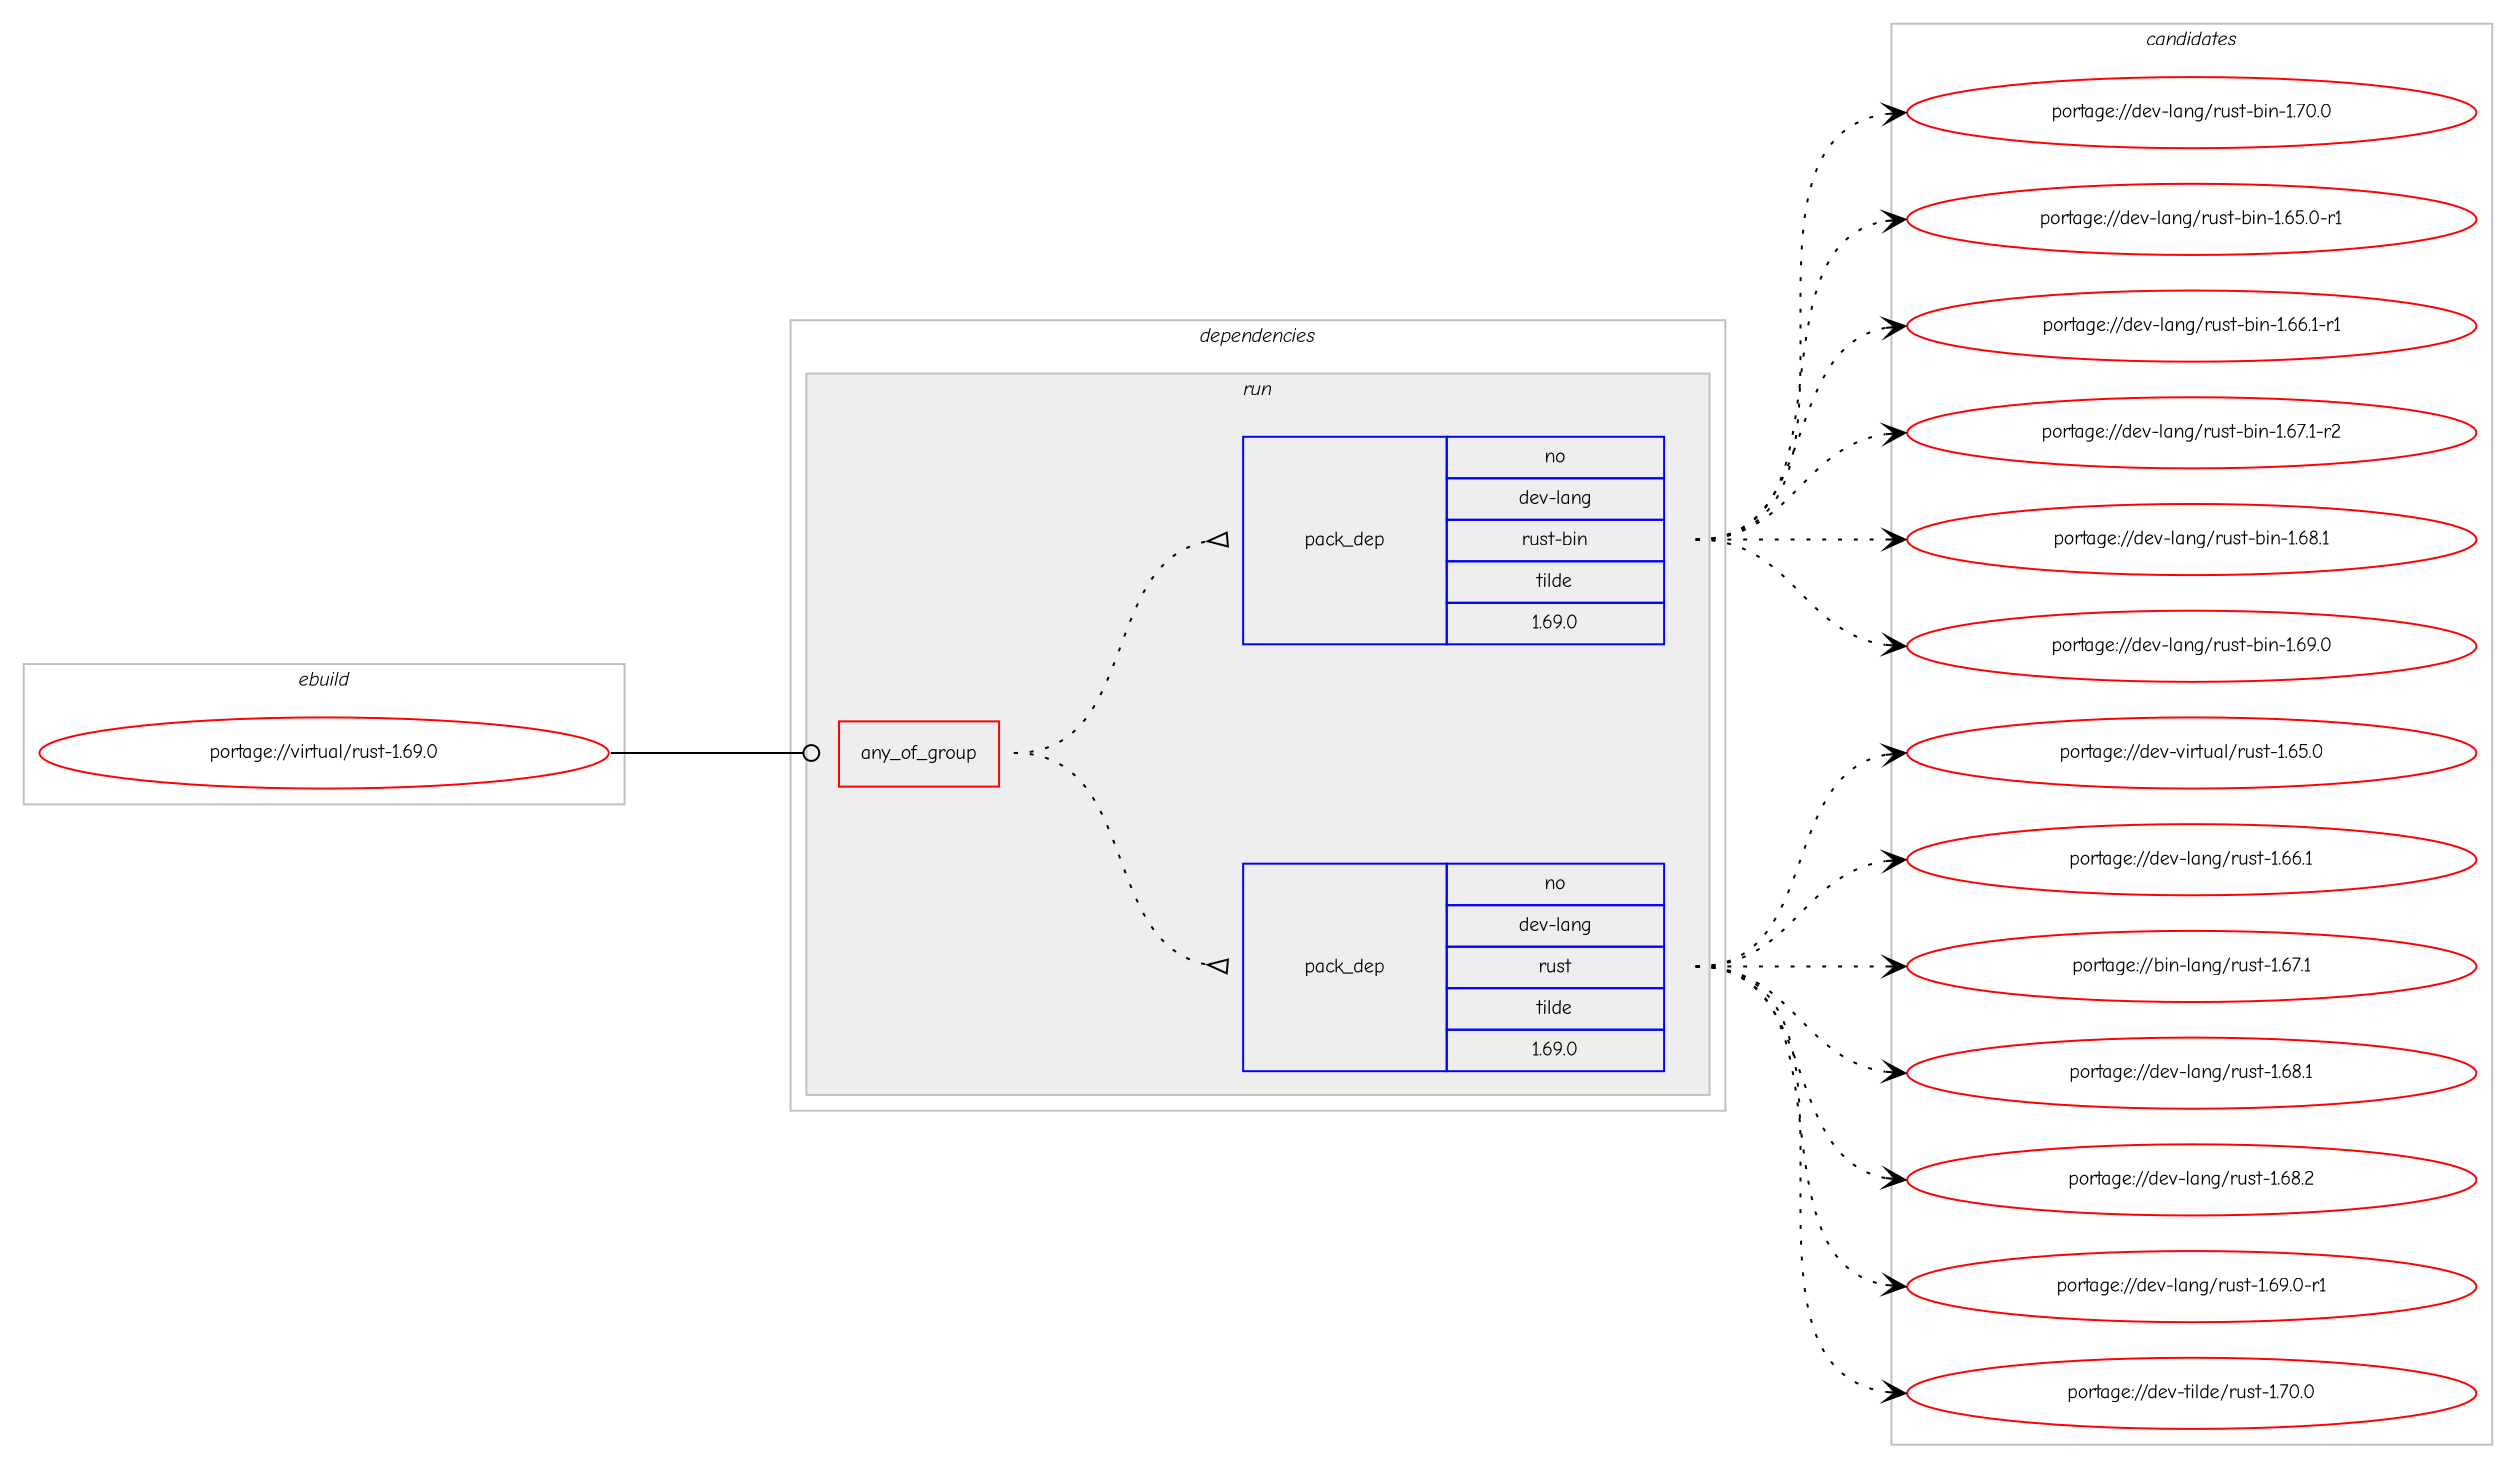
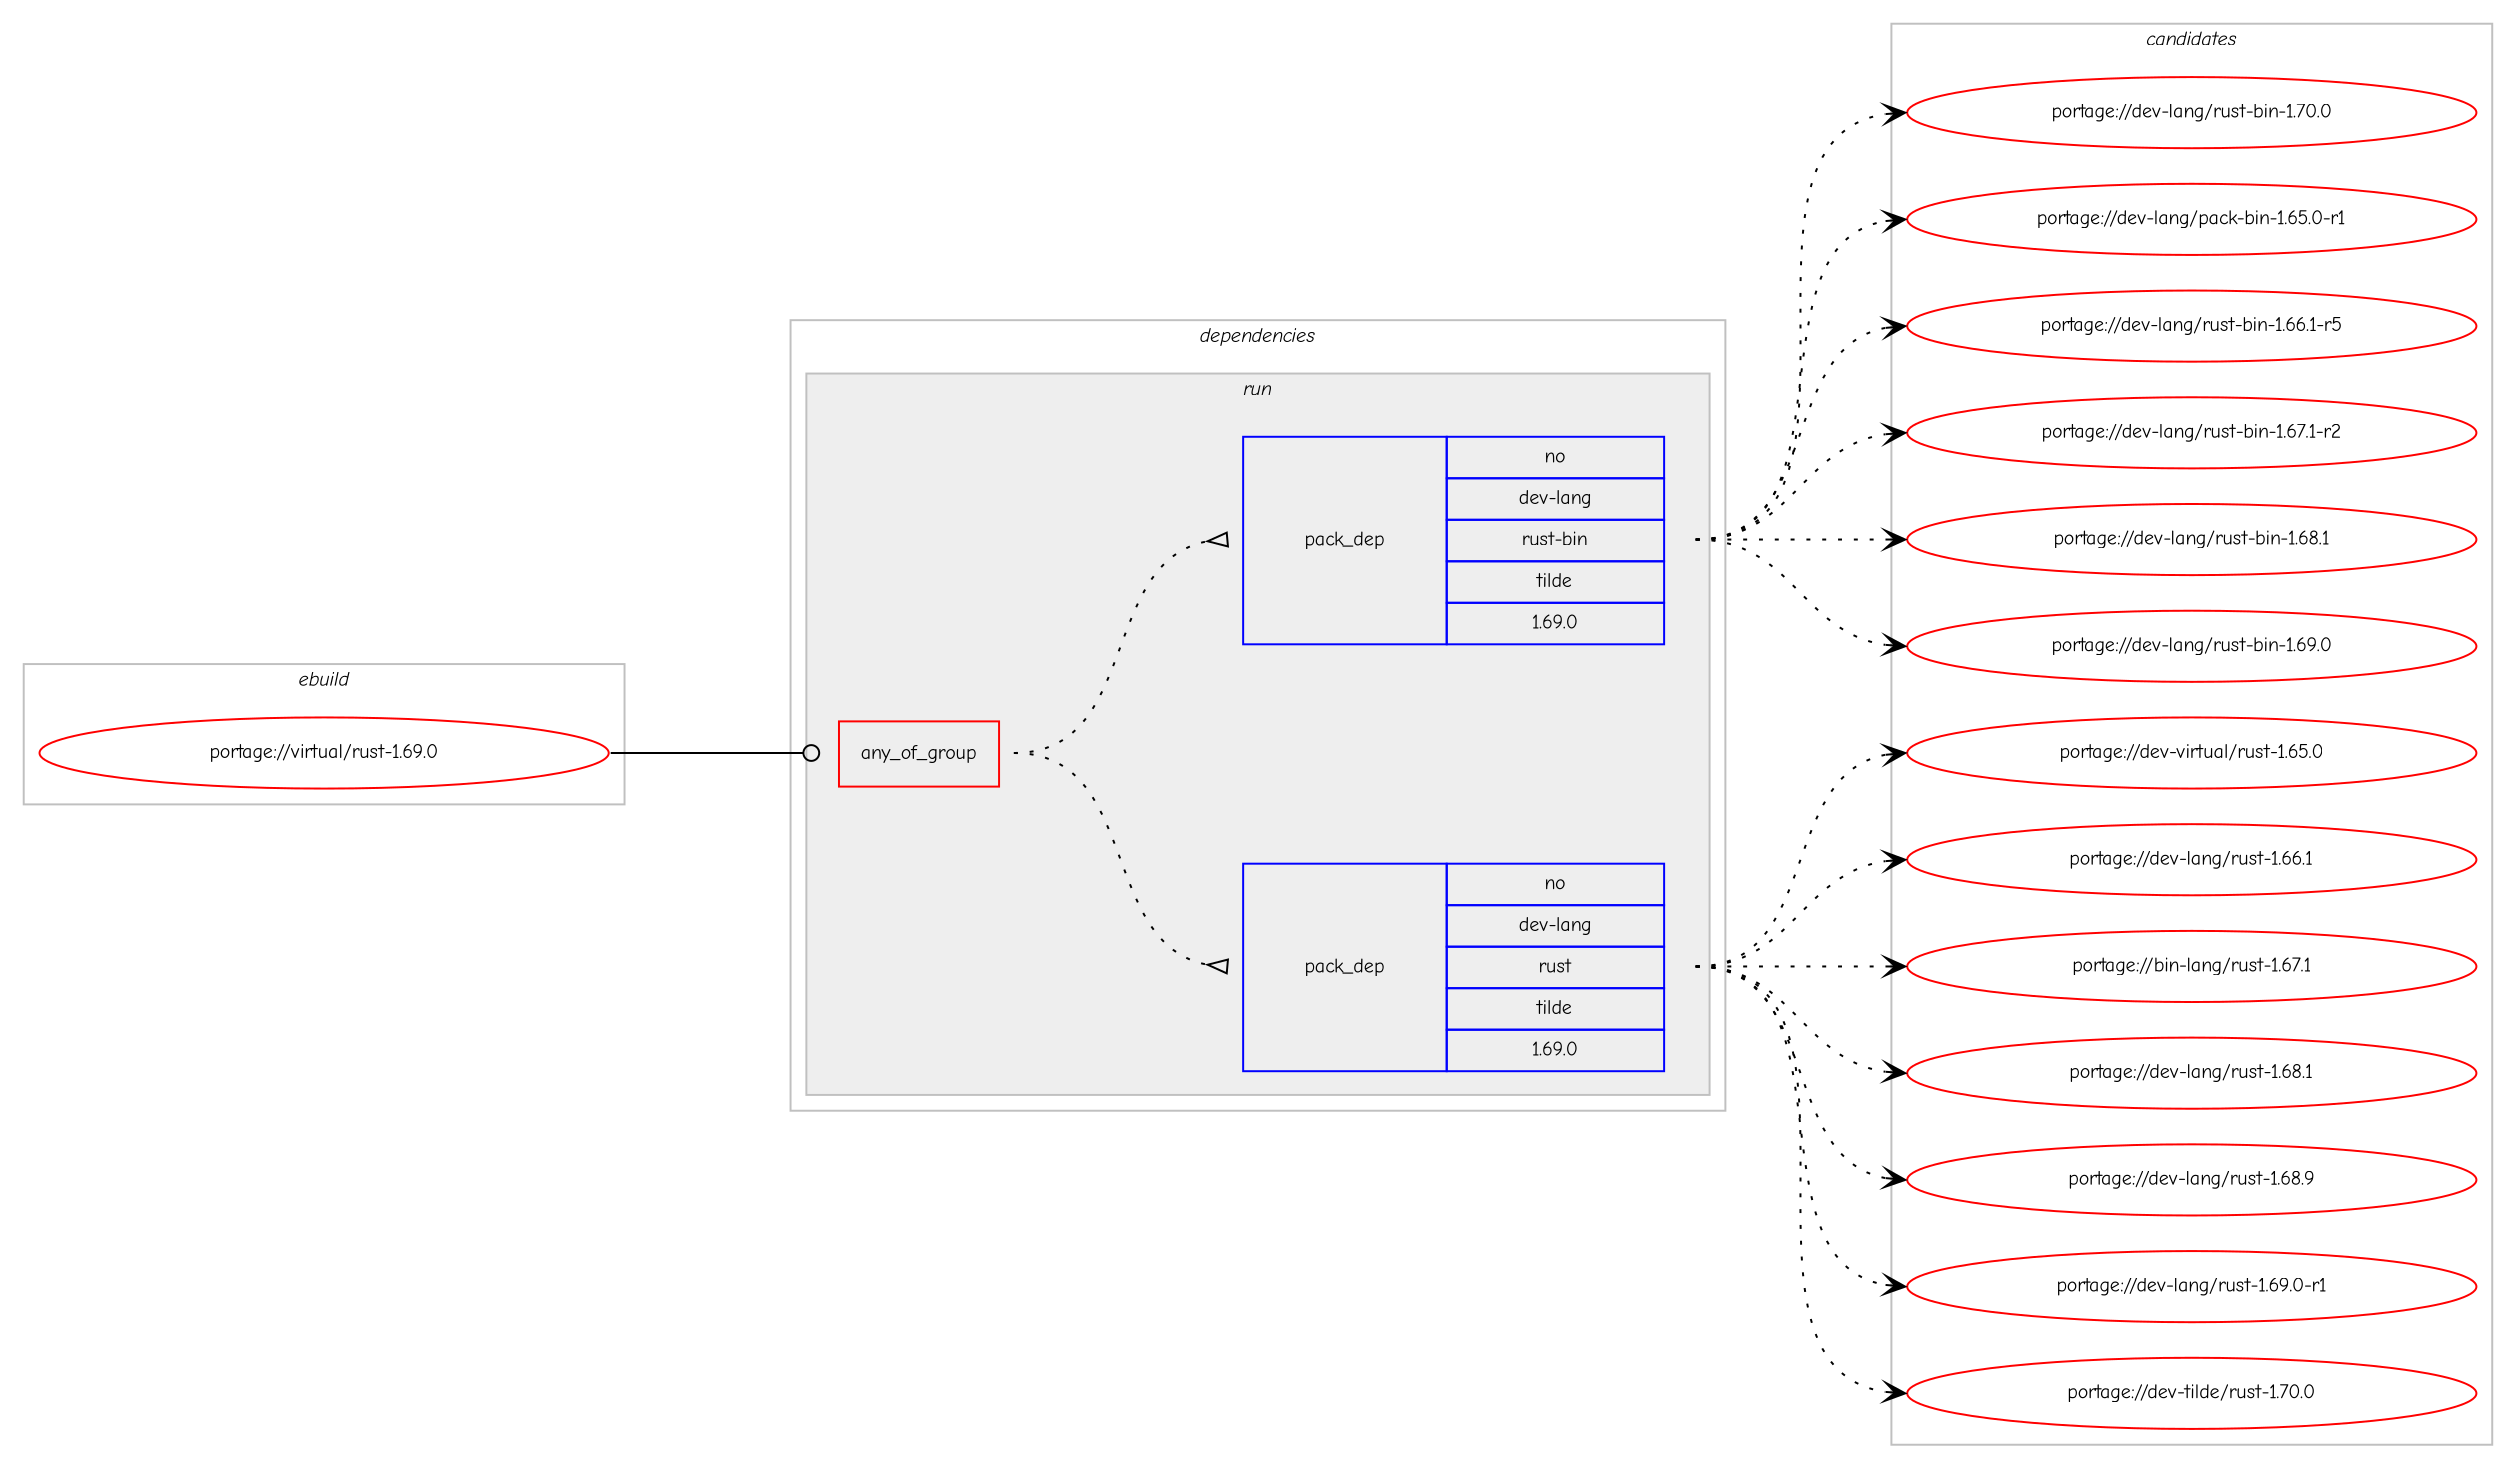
node "portage://dev-lang/rust-bin-1.65.0-r1": label "portage://dev-lang/rust-bin-1.65.0-r1" -> "portage://dev-lang/pack-bin-1.65.0-r1"
node "portage://dev-lang/rust-bin-1.66.1-r1": label "portage://dev-lang/rust-bin-1.66.1-r1" -> "portage://dev-lang/rust-bin-1.66.1-r5"
node "portage://dev-lang/rust-1.68.2": label "portage://dev-lang/rust-1.68.2" -> "portage://dev-lang/rust-1.68.9"
